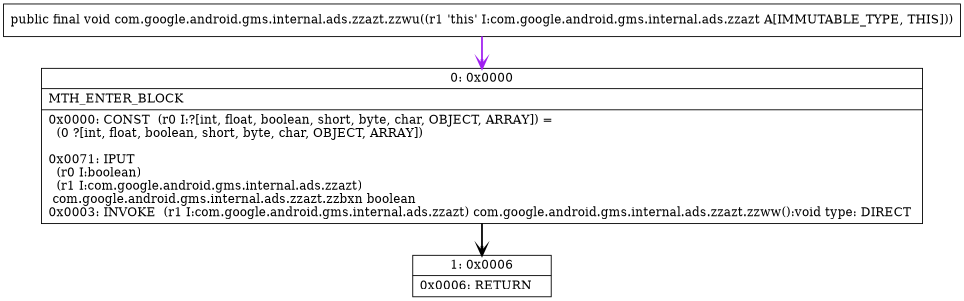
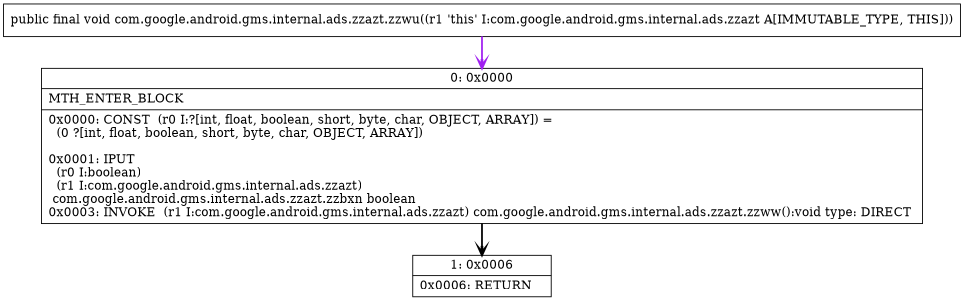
node "0: 0x0000": text "0x0071: IPUT" -> "0x0001: IPUT"
